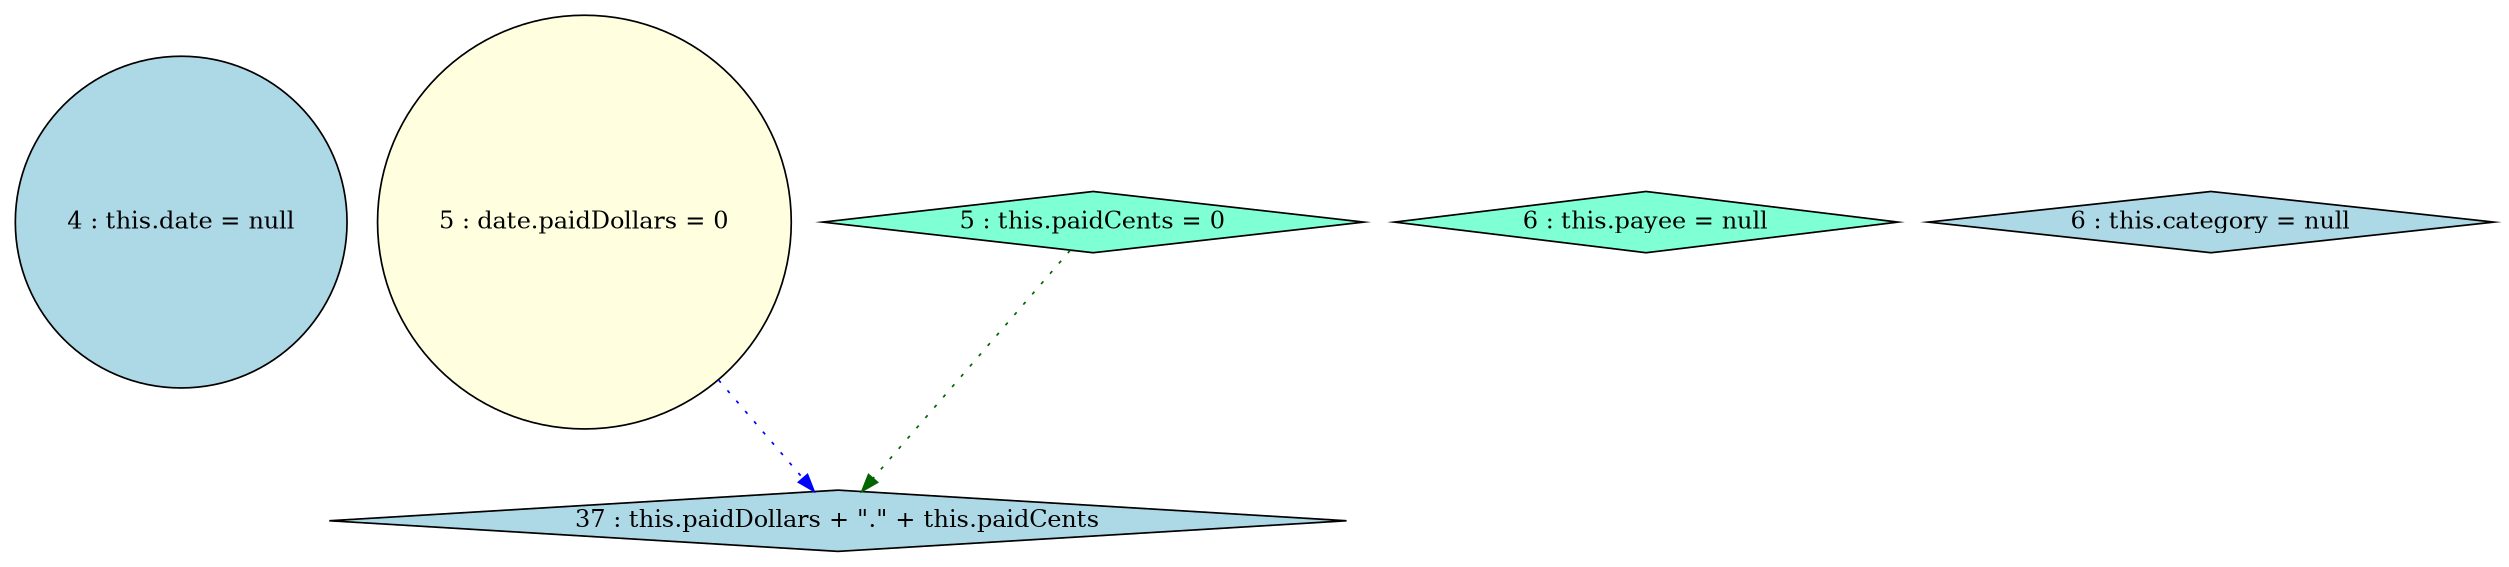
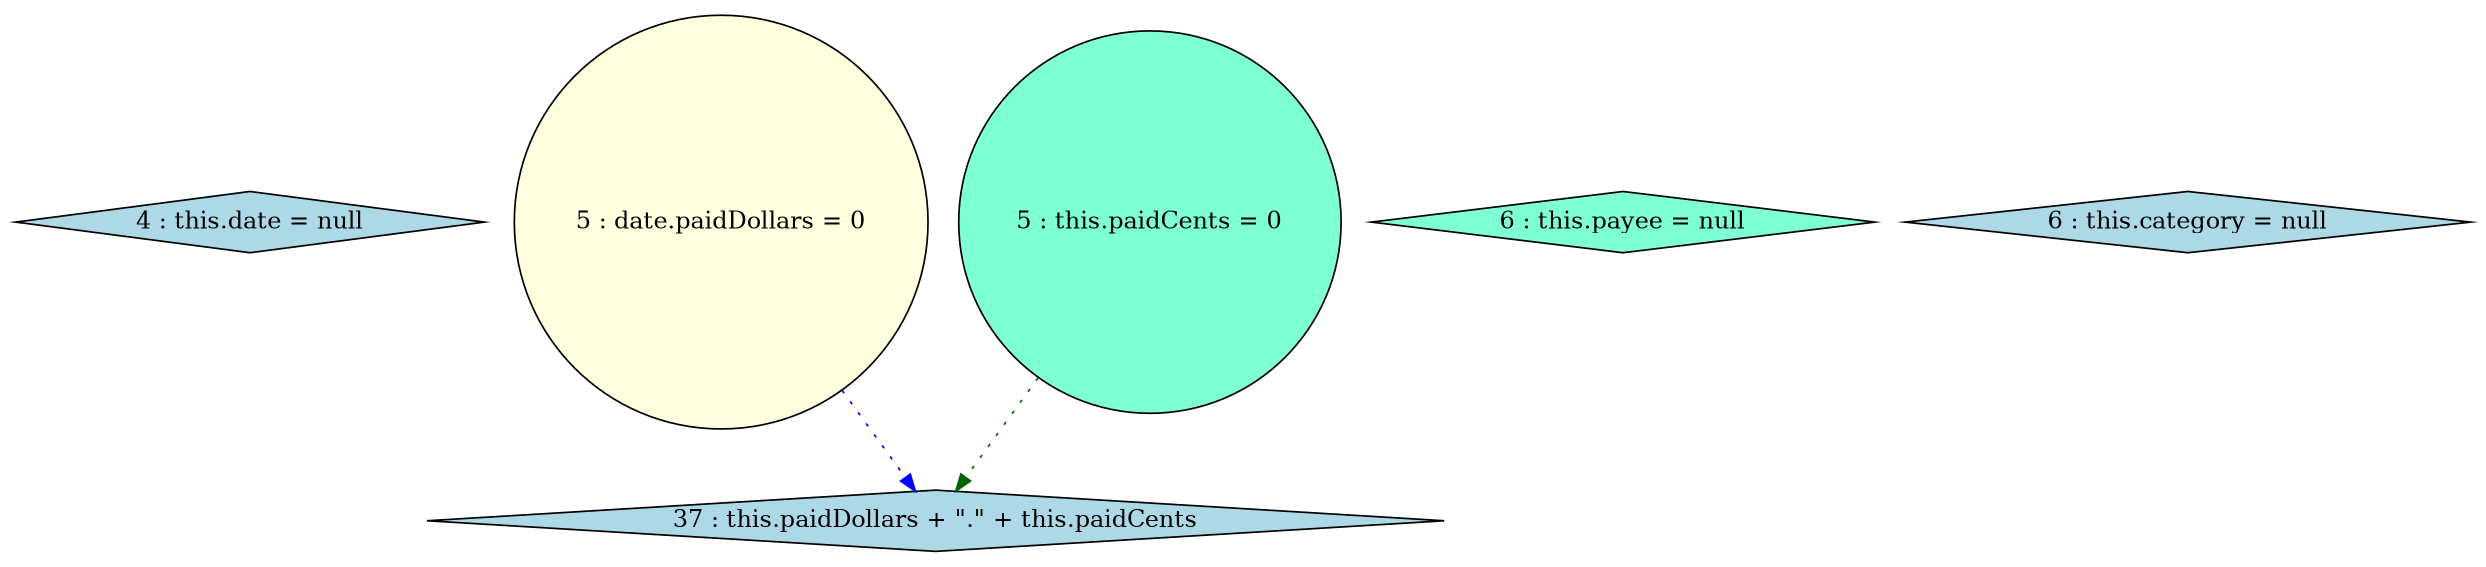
node "4 : this.date = null": shape circle -> diamond
node "5 : this.paidCents = 0": shape diamond -> circle
